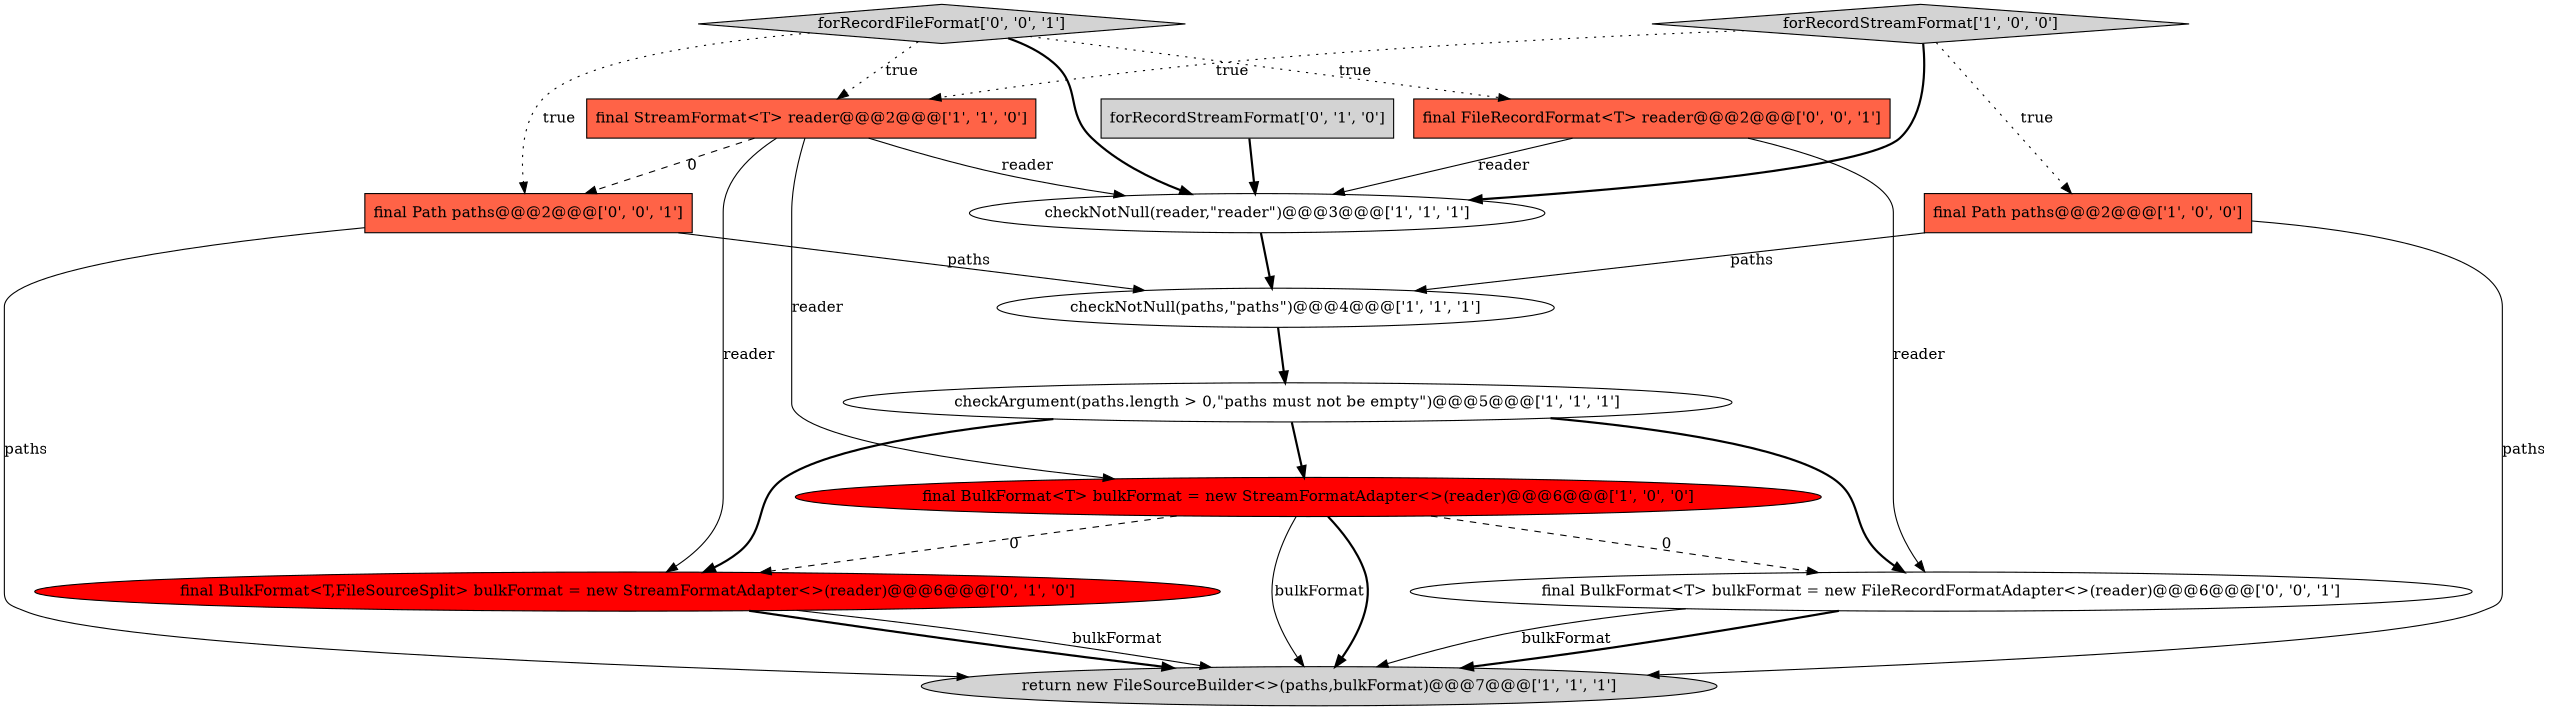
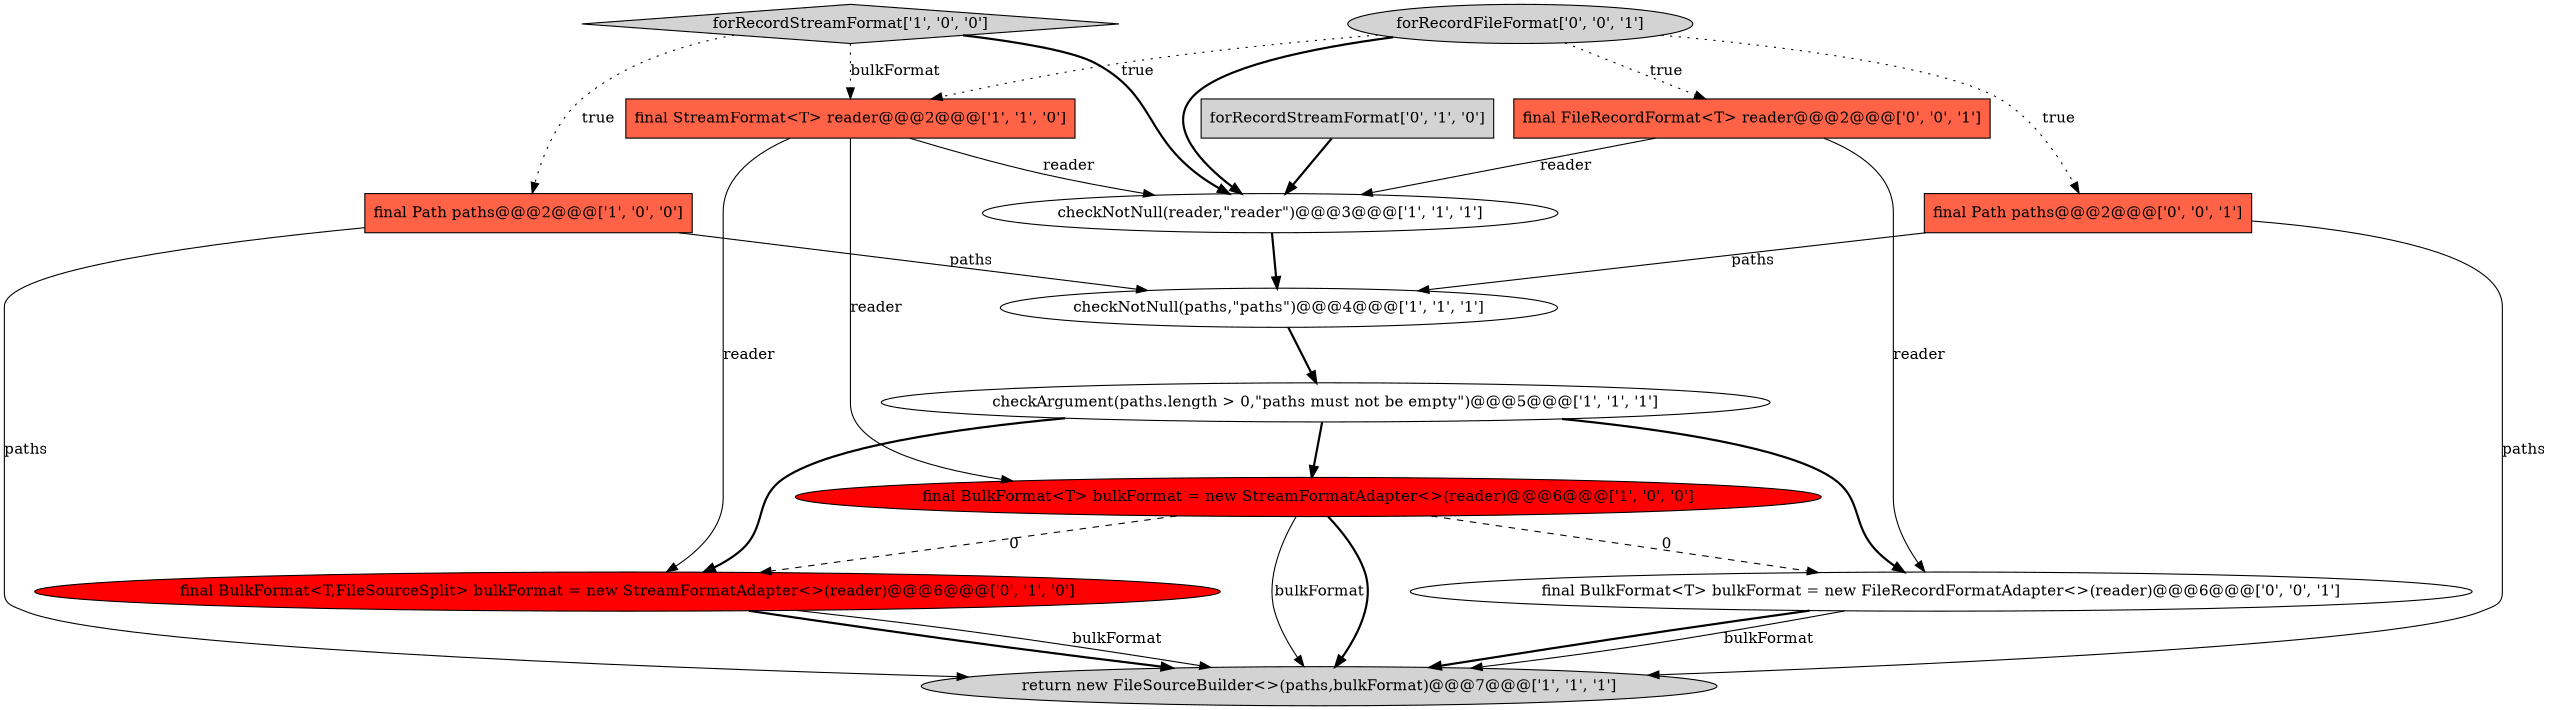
node "forRecordFileFormat['0', '0', '1']": shape diamond -> ellipse
edge "forRecordStreamFormat['1', '0', '0']" -> "final StreamFormat<T> reader@@@2@@@['1', '1', '0']": label "true" -> "bulkFormat"
edge "final StreamFormat<T> reader@@@2@@@['1', '1', '0']" -> "final Path paths@@@2@@@['0', '0', '1']": removed, label "0"
